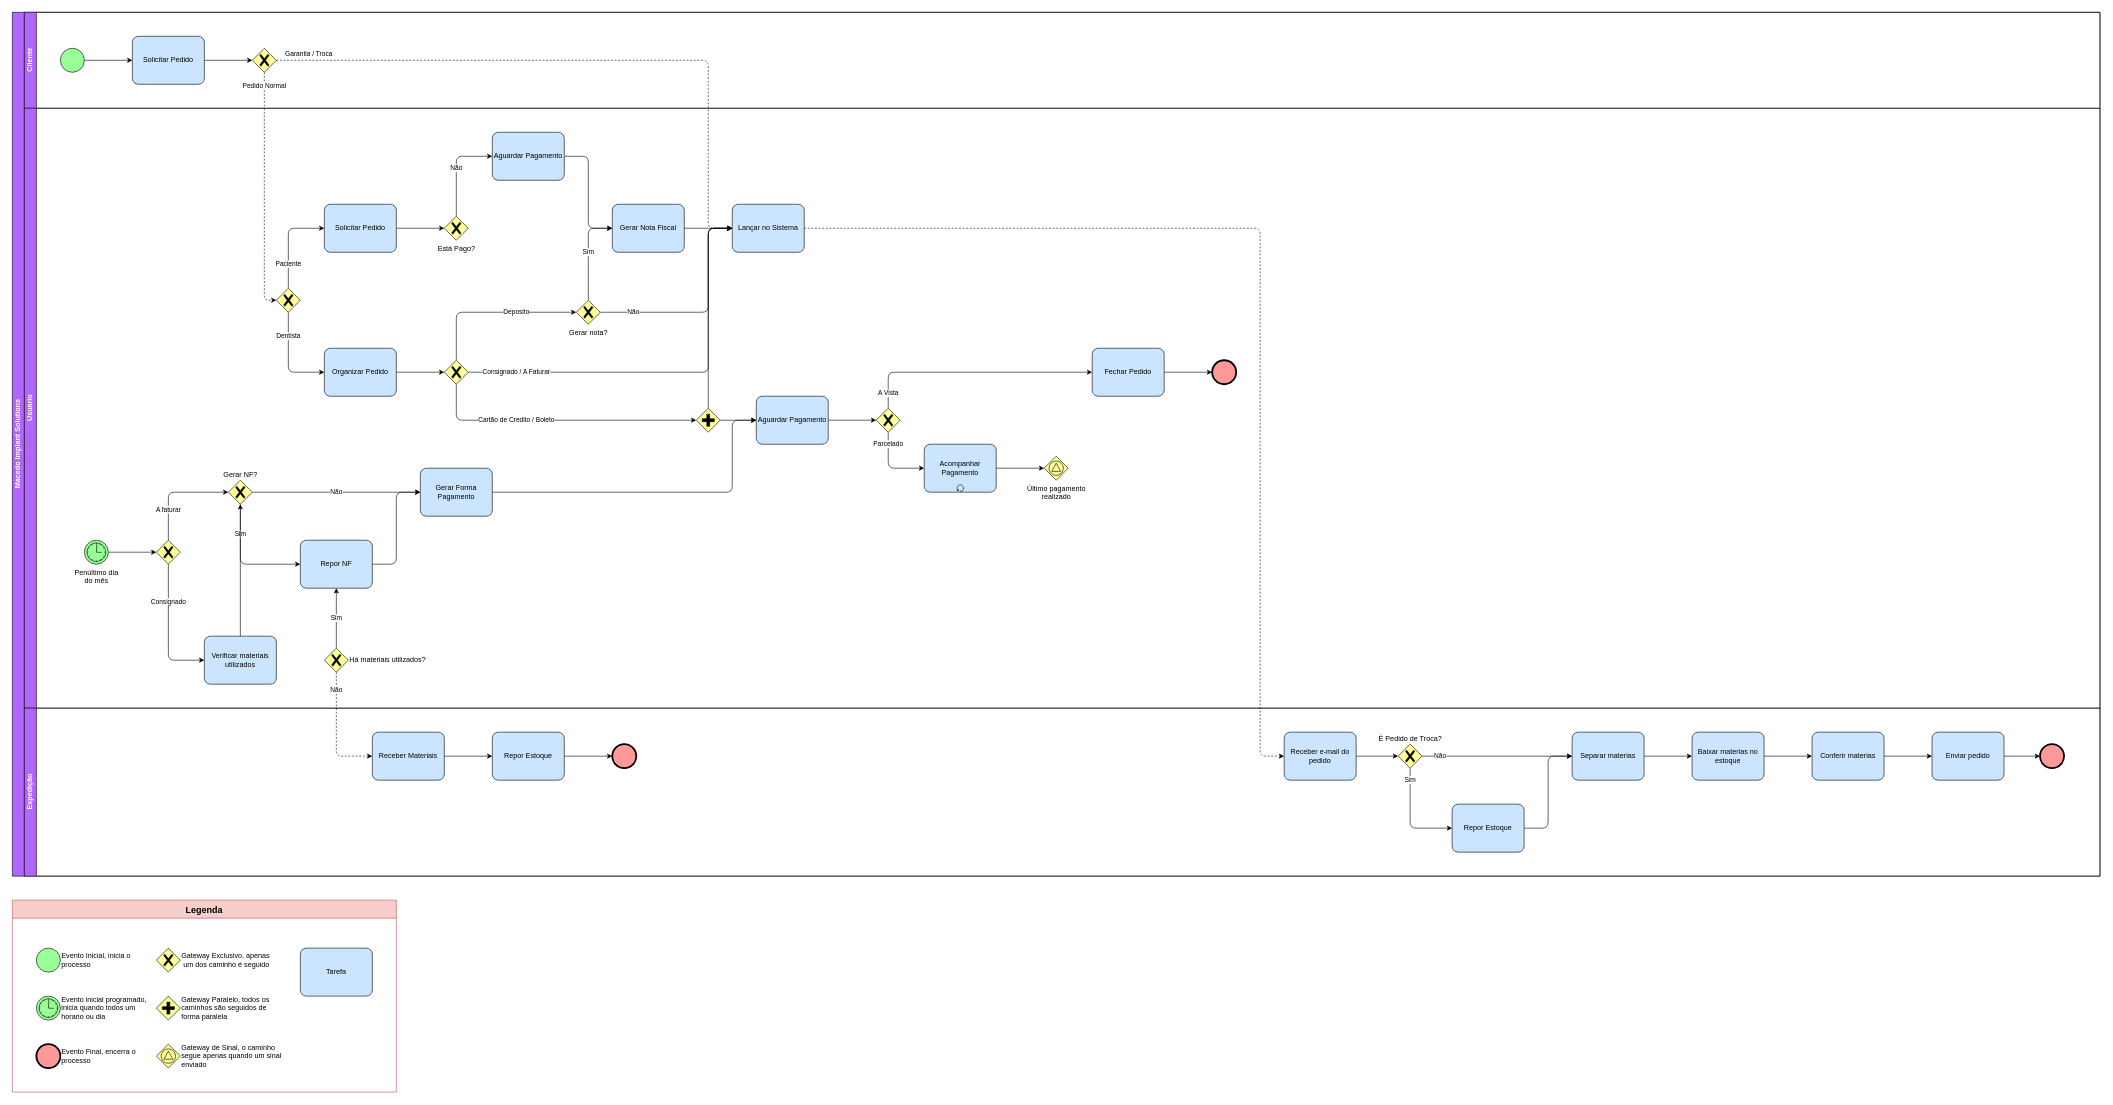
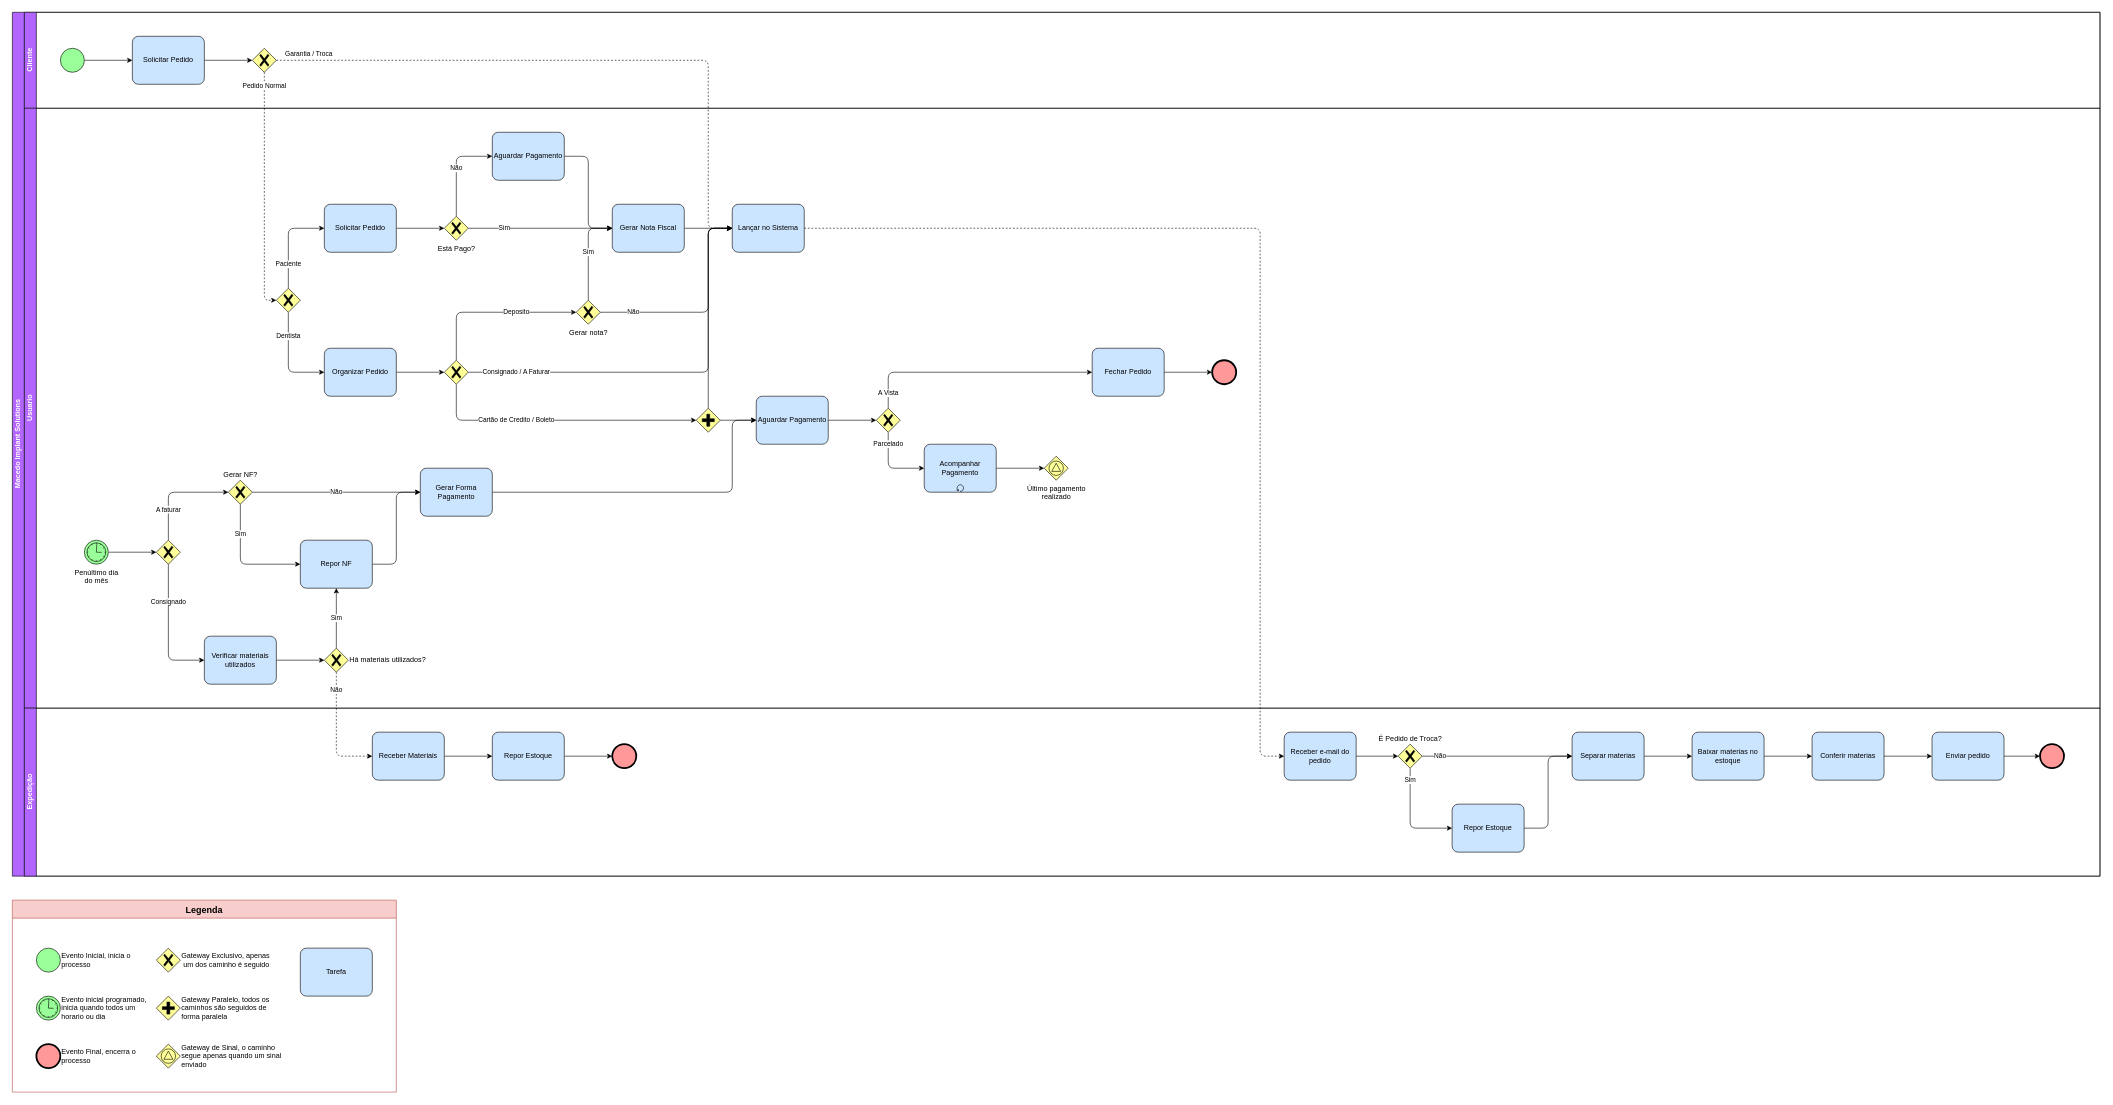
edge "Está Pago?" -> "Gerar Nota Fiscal": added, label "Sim"
edge "Verificar materiais utilizados" -> "Gerar NF?": now "Verificar materiais utilizados" -> "Há materiais utilizados?"
